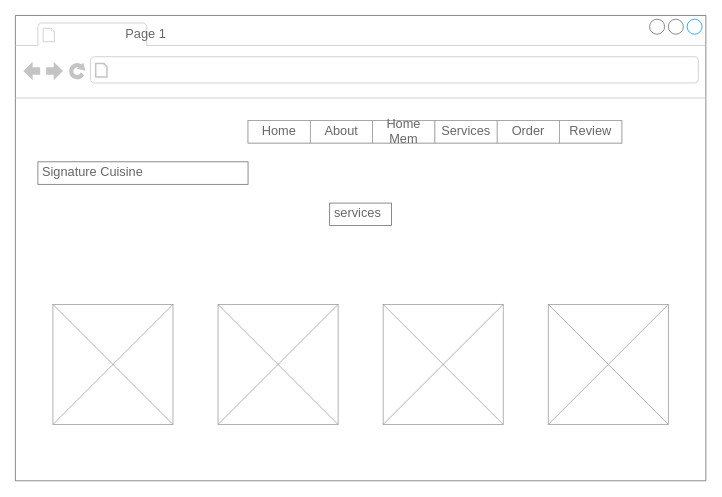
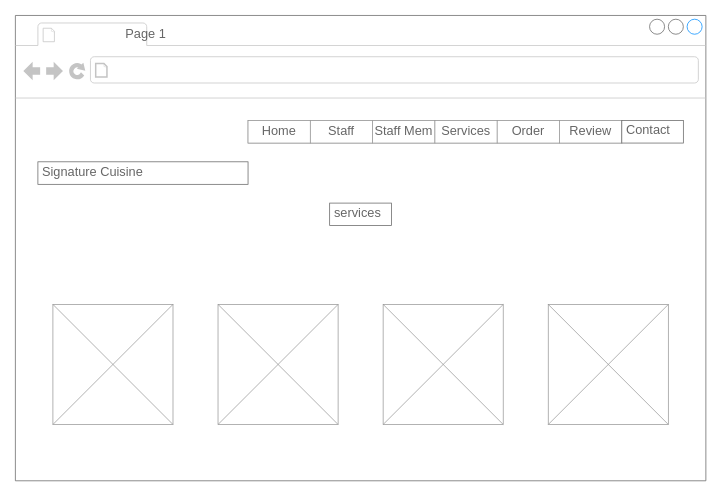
node "About": label "About" -> "Staff"
node "Home Mem": label "Home Mem" -> "Staff Mem"
node "Contact": added
